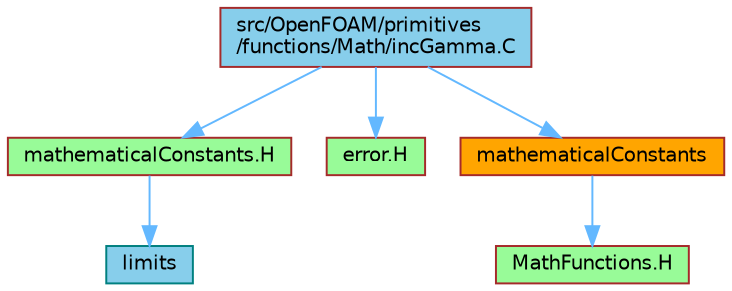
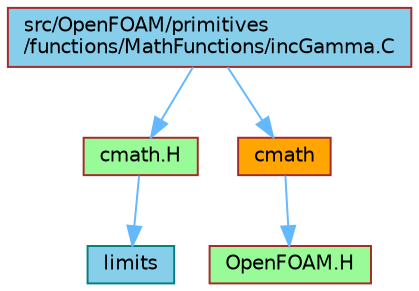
node "src/OpenFOAM/primitives /functions/Math/incGamma.C": label "src/OpenFOAM/primitives /functions/Math/incGamma.C" -> "src/OpenFOAM/primitives /functions/MathFunctions/incGamma.C"
node "mathematicalConstants.H": label "mathematicalConstants.H" -> "cmath.H"
node "error.H": removed
node "mathematicalConstants": label "mathematicalConstants" -> "cmath"
node "MathFunctions.H": label "MathFunctions.H" -> "OpenFOAM.H"
